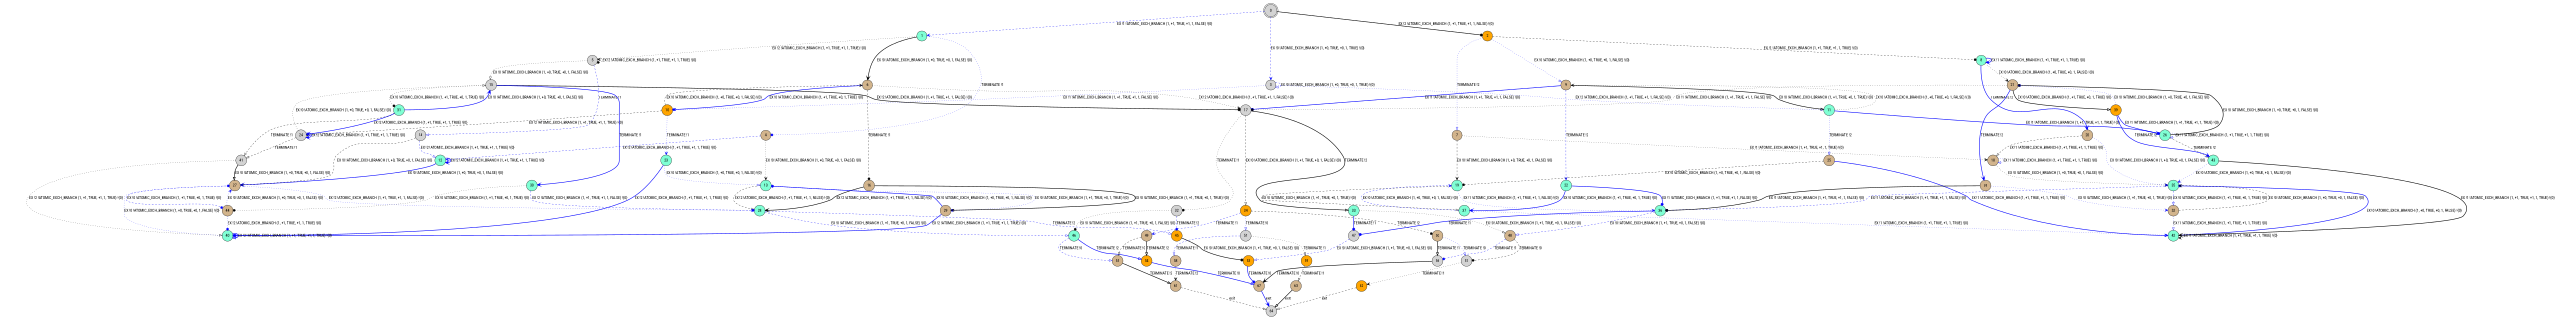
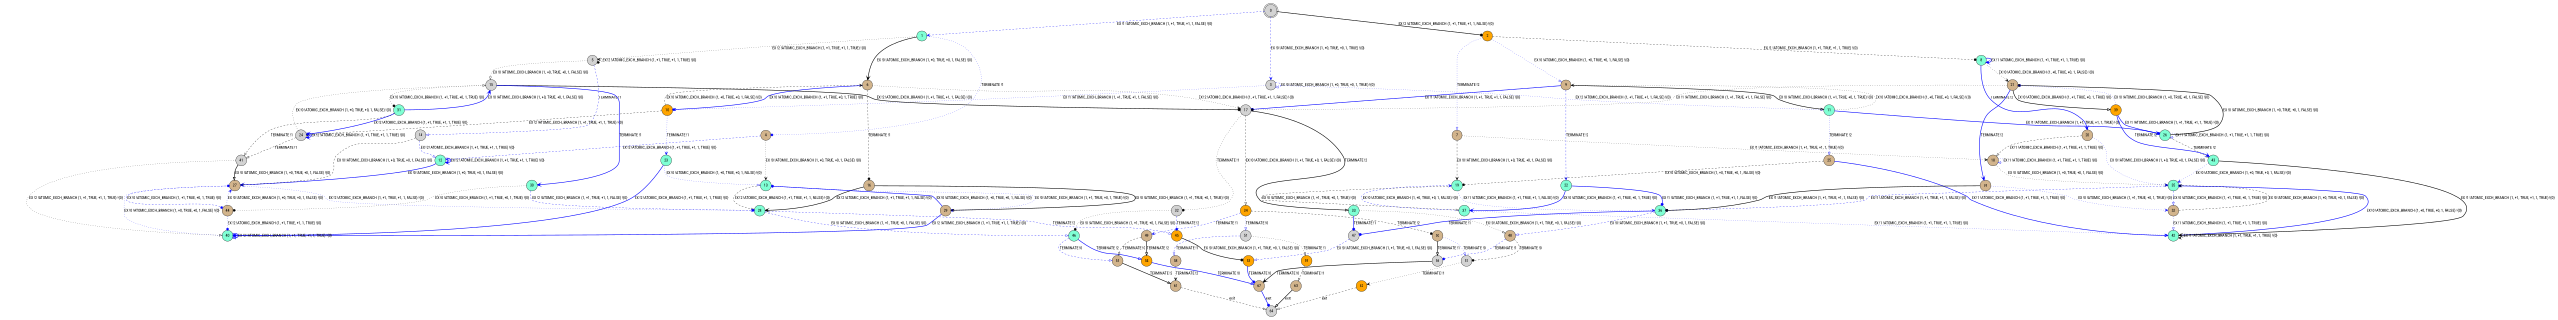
edge "67" -> "64": arrowhead vee -> dot
